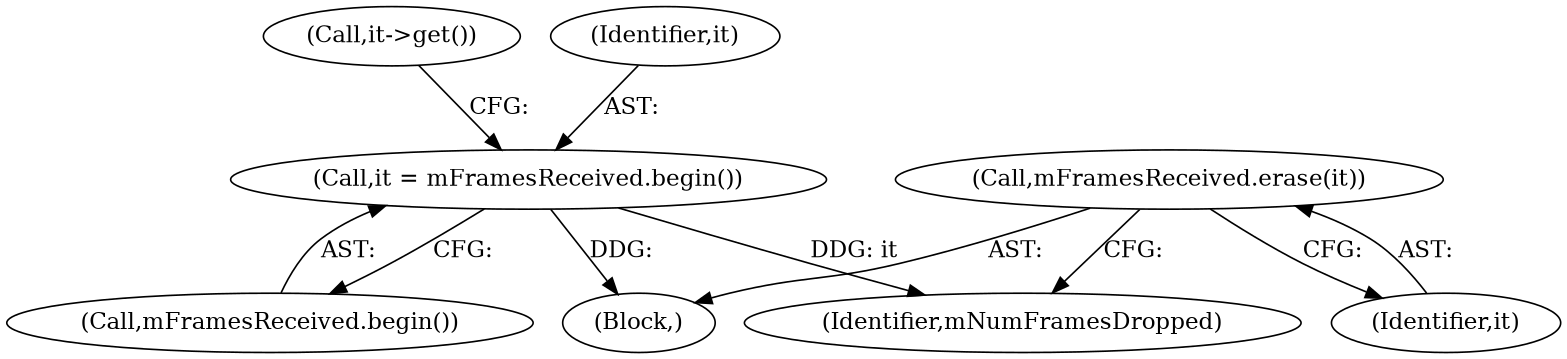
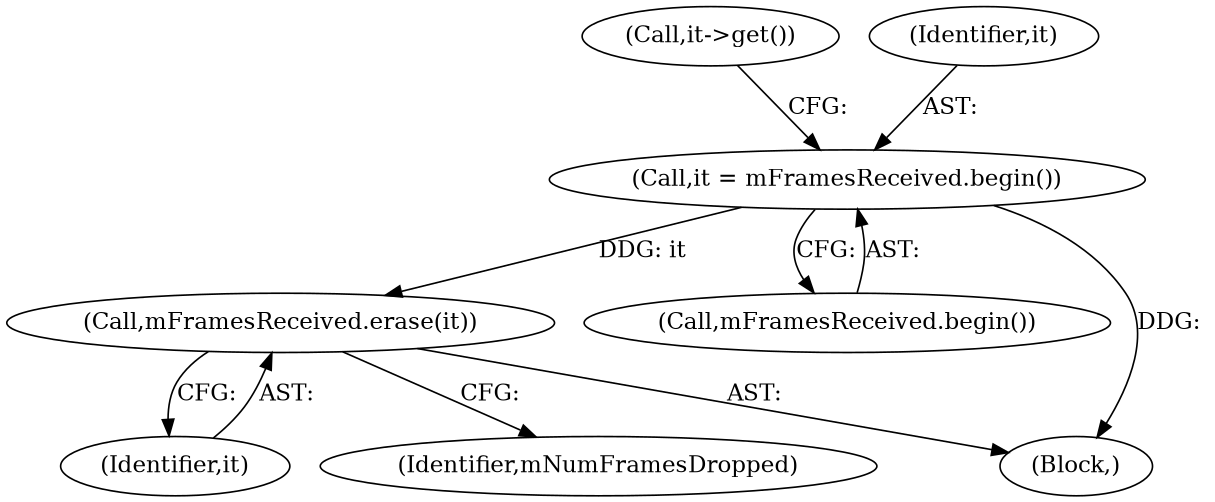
edge "(Call,it = mFramesReceived.begin())" -> "(Identifier,mNumFramesDropped)": now "(Call,it = mFramesReceived.begin())" -> "(Call,mFramesReceived.erase(it))"
